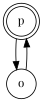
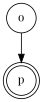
edge "p" -> "o": removed
